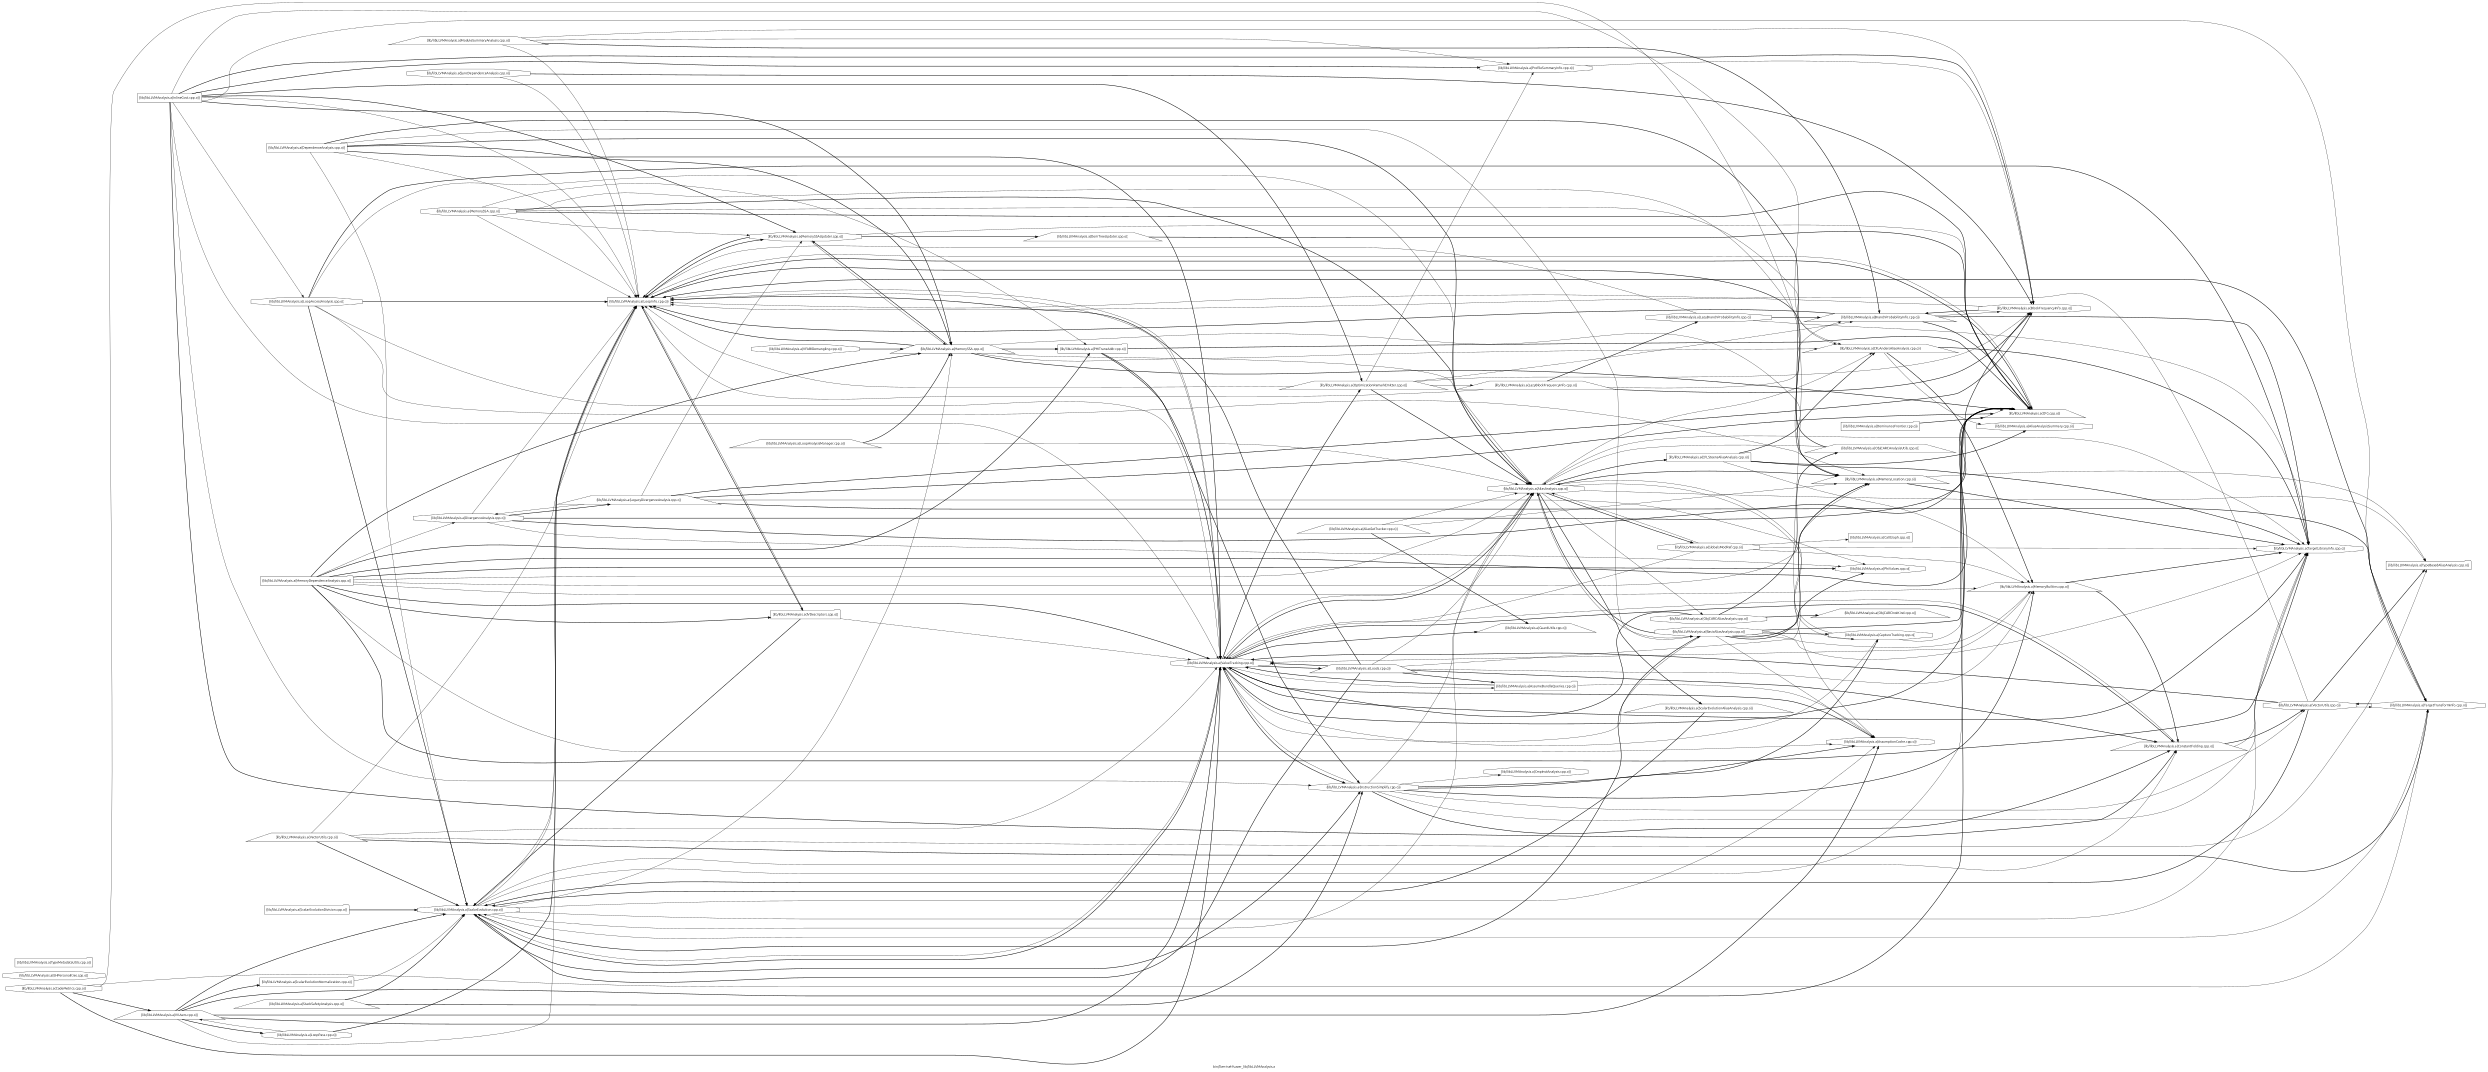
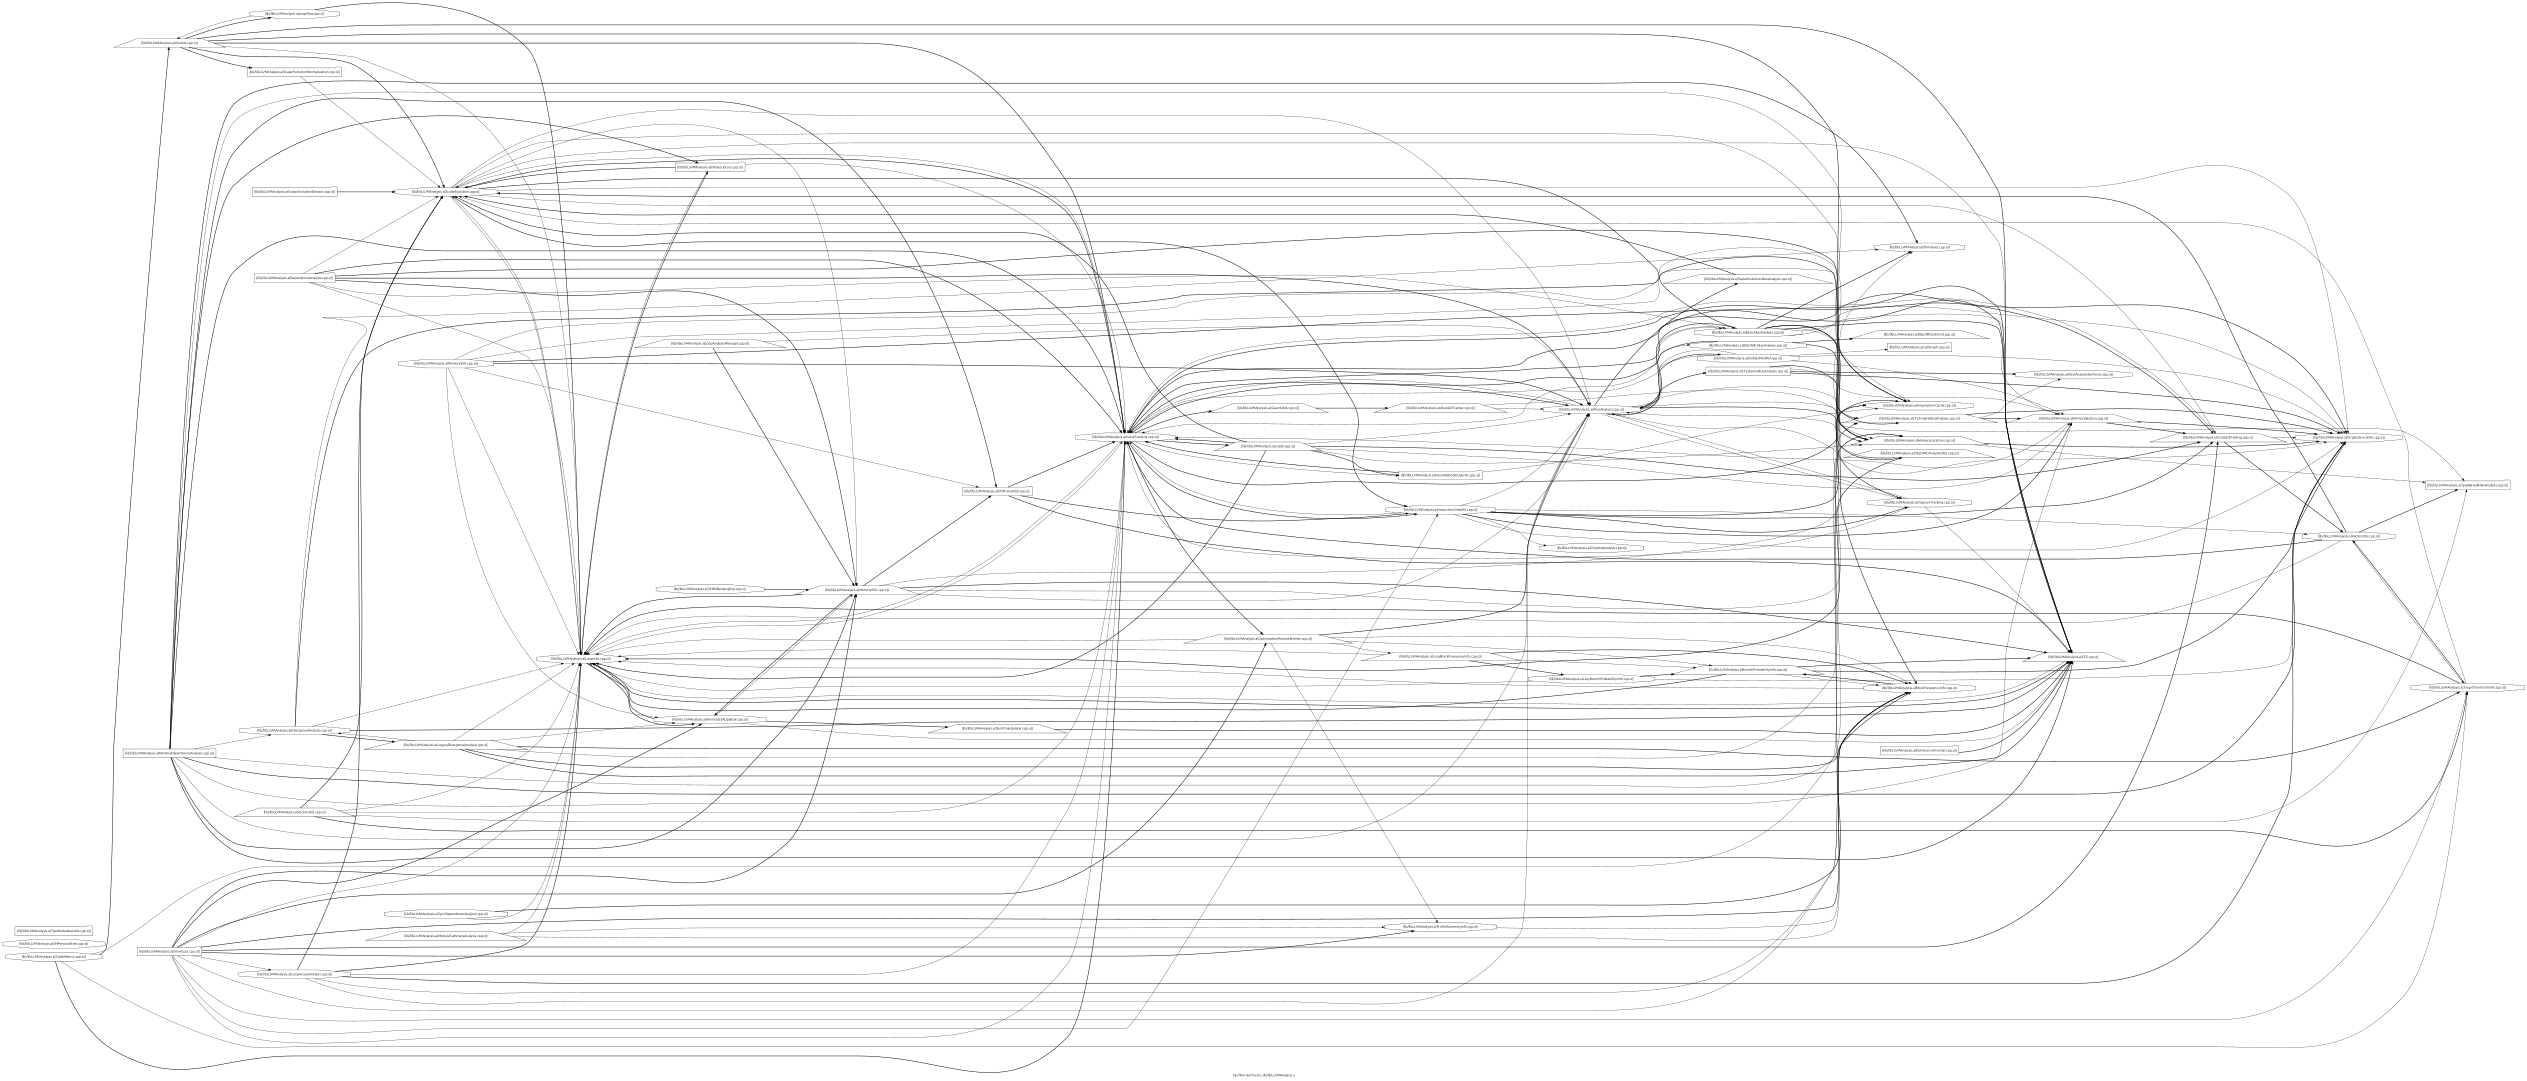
edge "{lib/libLLVMAnalysis.a(ModuleSummaryAnalysis.cpp.o)}" -> "{lib/libLLVMAnalysis.a(BranchProbabilityInfo.cpp.o)}": removed
node "{lib/libLLVMAnalysis.a(LoopInfo.cpp.o)}": shape folder -> octagon
edge "{lib/libLLVMAnalysis.a(AliasSetTracker.cpp.o)}" -> "{lib/libLLVMAnalysis.a(GuardUtils.cpp.o)}": reversed
edge "{lib/libLLVMAnalysis.a(LegacyDivergenceAnalysis.cpp.o)}" -> "{lib/libLLVMAnalysis.a(LoopInfo.cpp.o)}": added
node "{lib/libLLVMAnalysis.a(StackSafetyAnalysis.cpp.o)}": removed
